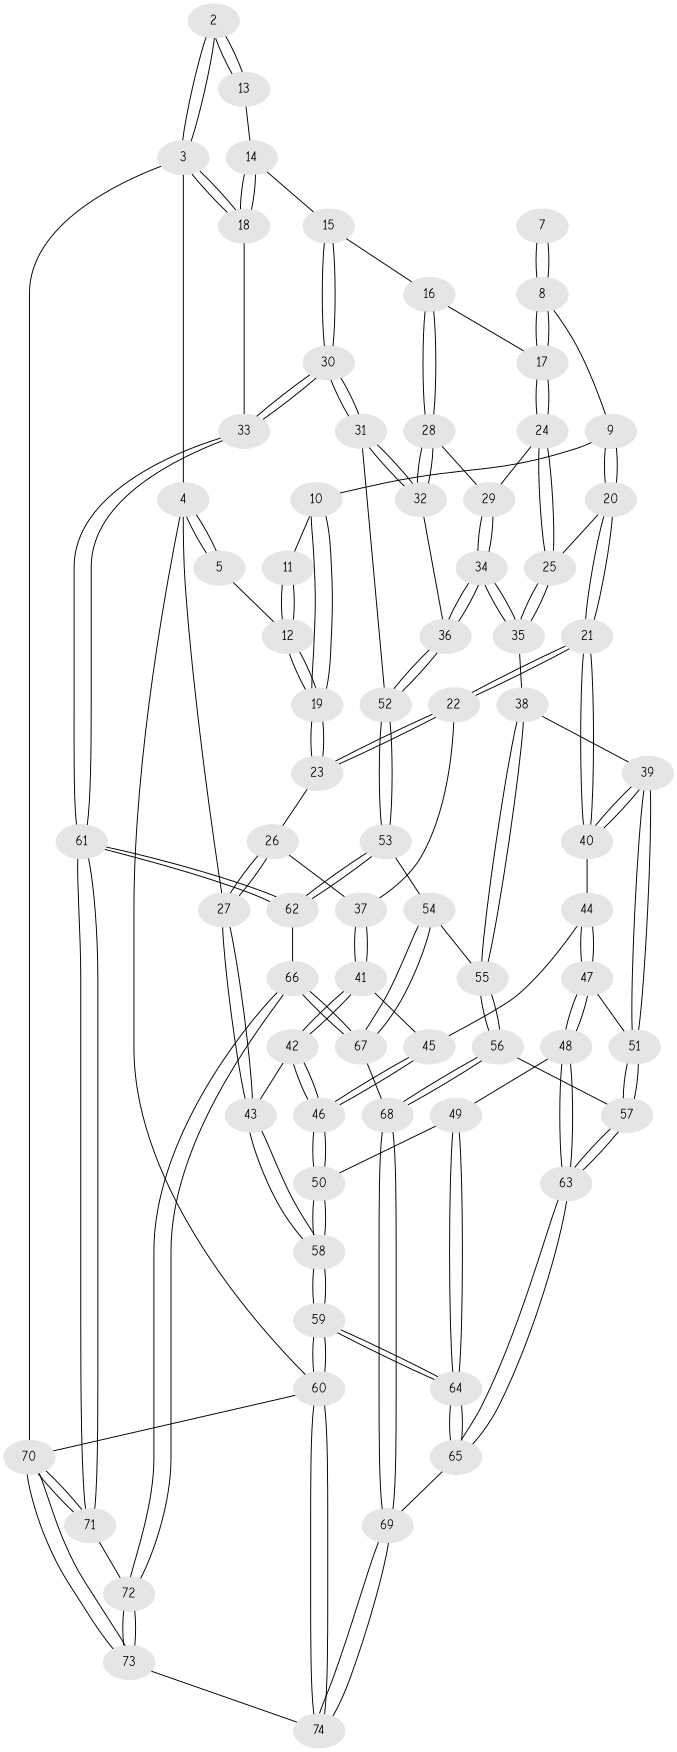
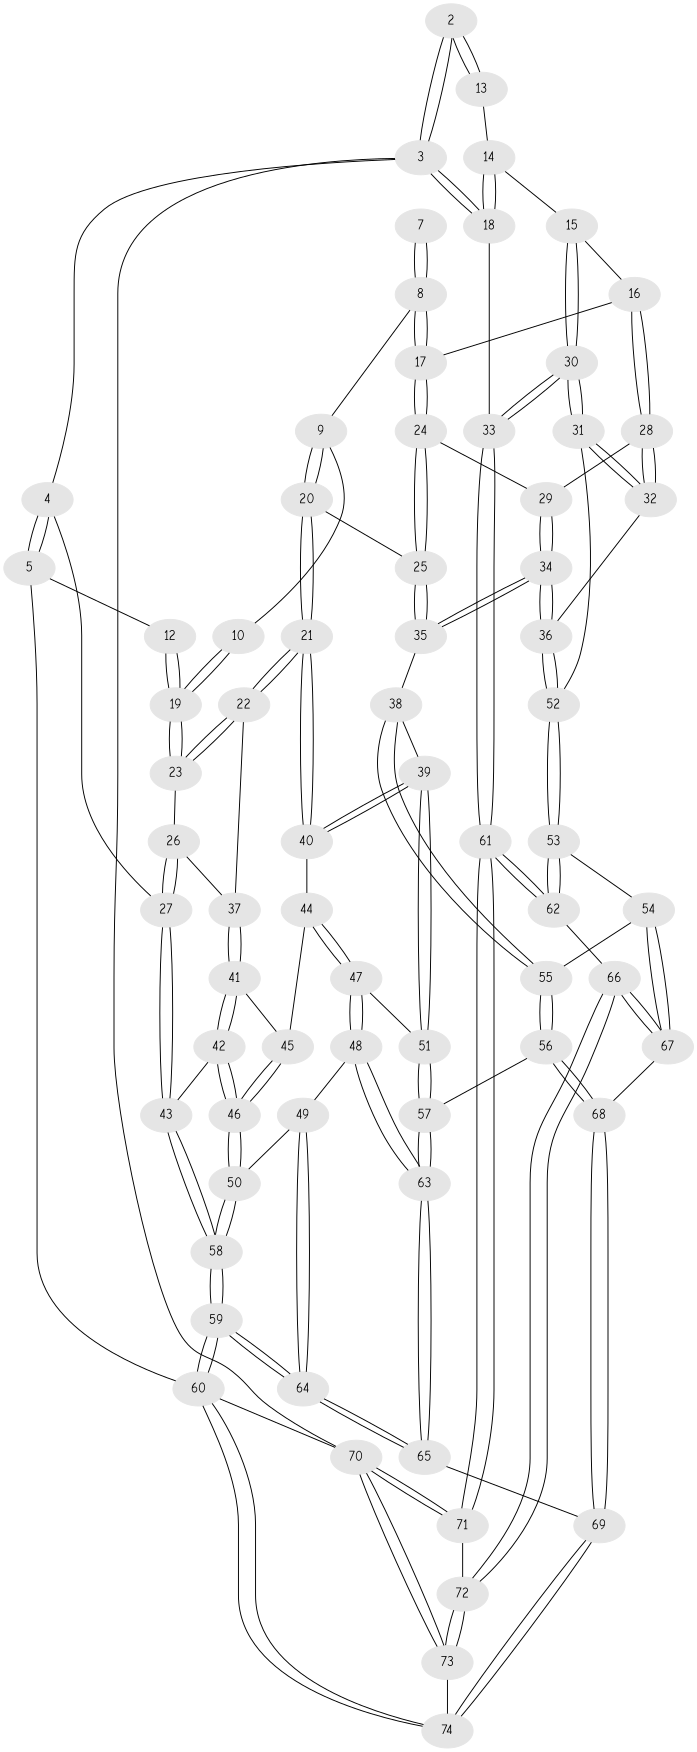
node "11": removed
edge "4" -- "60": now "5" -- "60"
